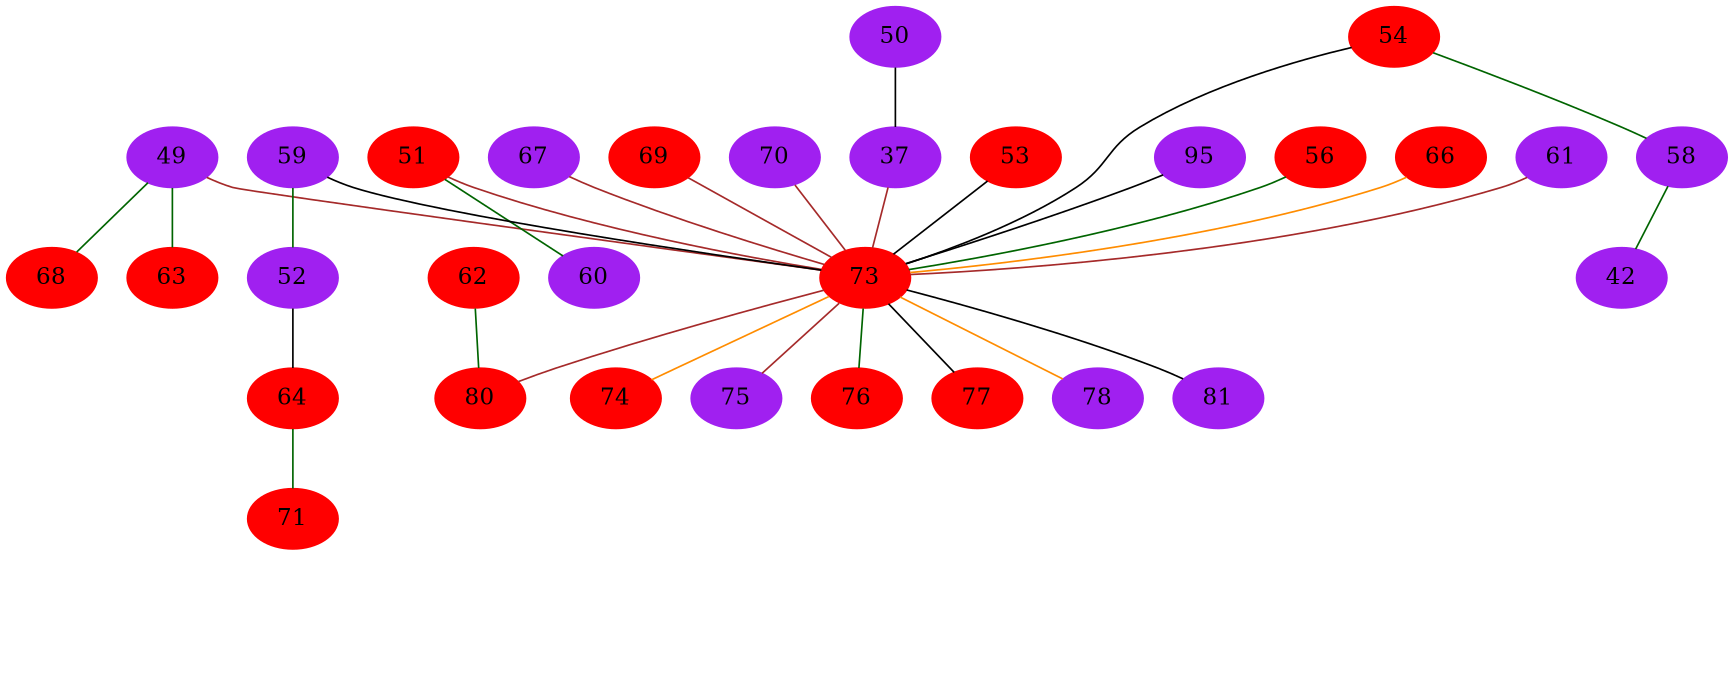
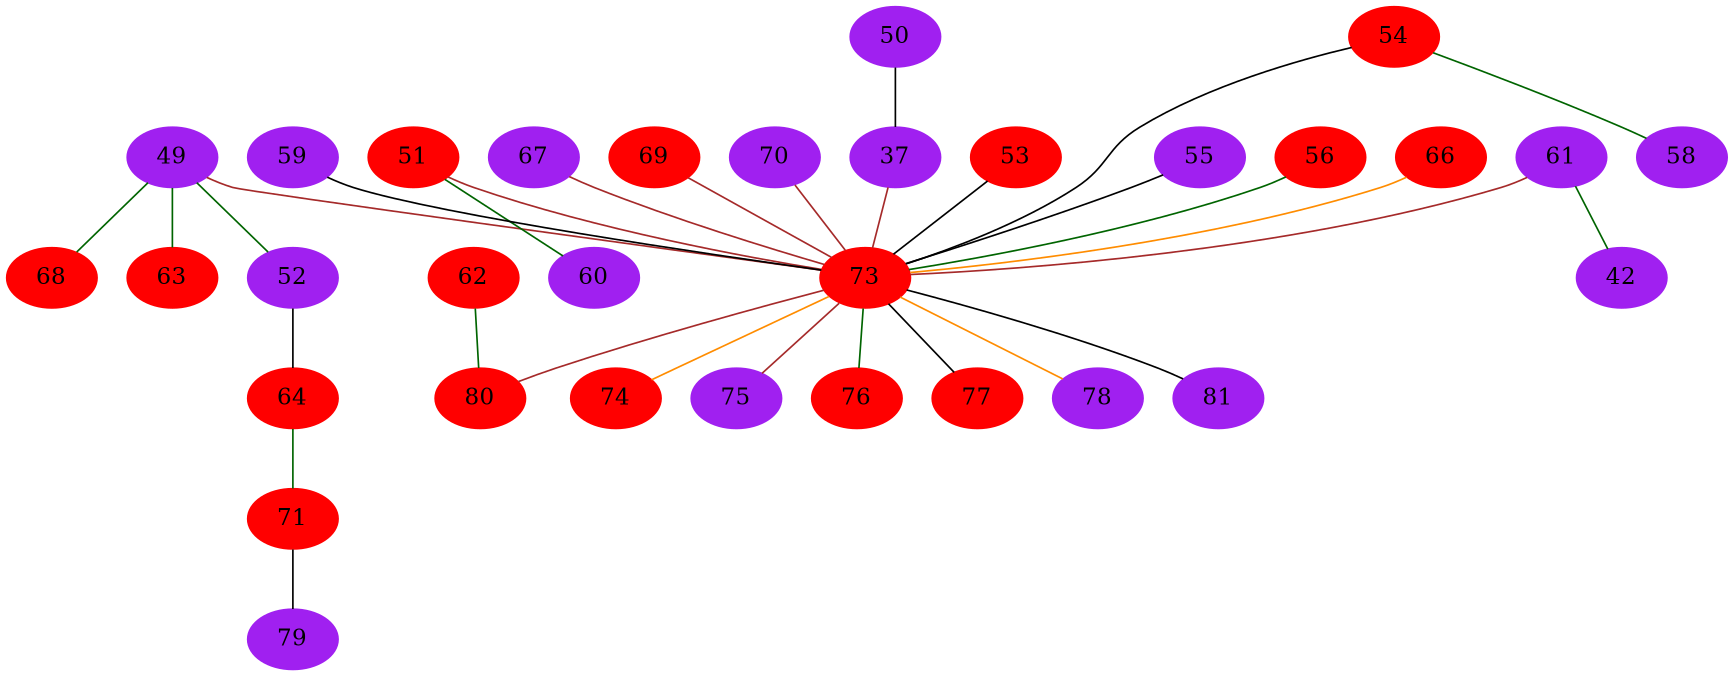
node "95": label "95" -> "55"
edge "59" -- "52": now "49" -- "52"
edge "58" -- "42": now "61" -- "42"
node "79": added
